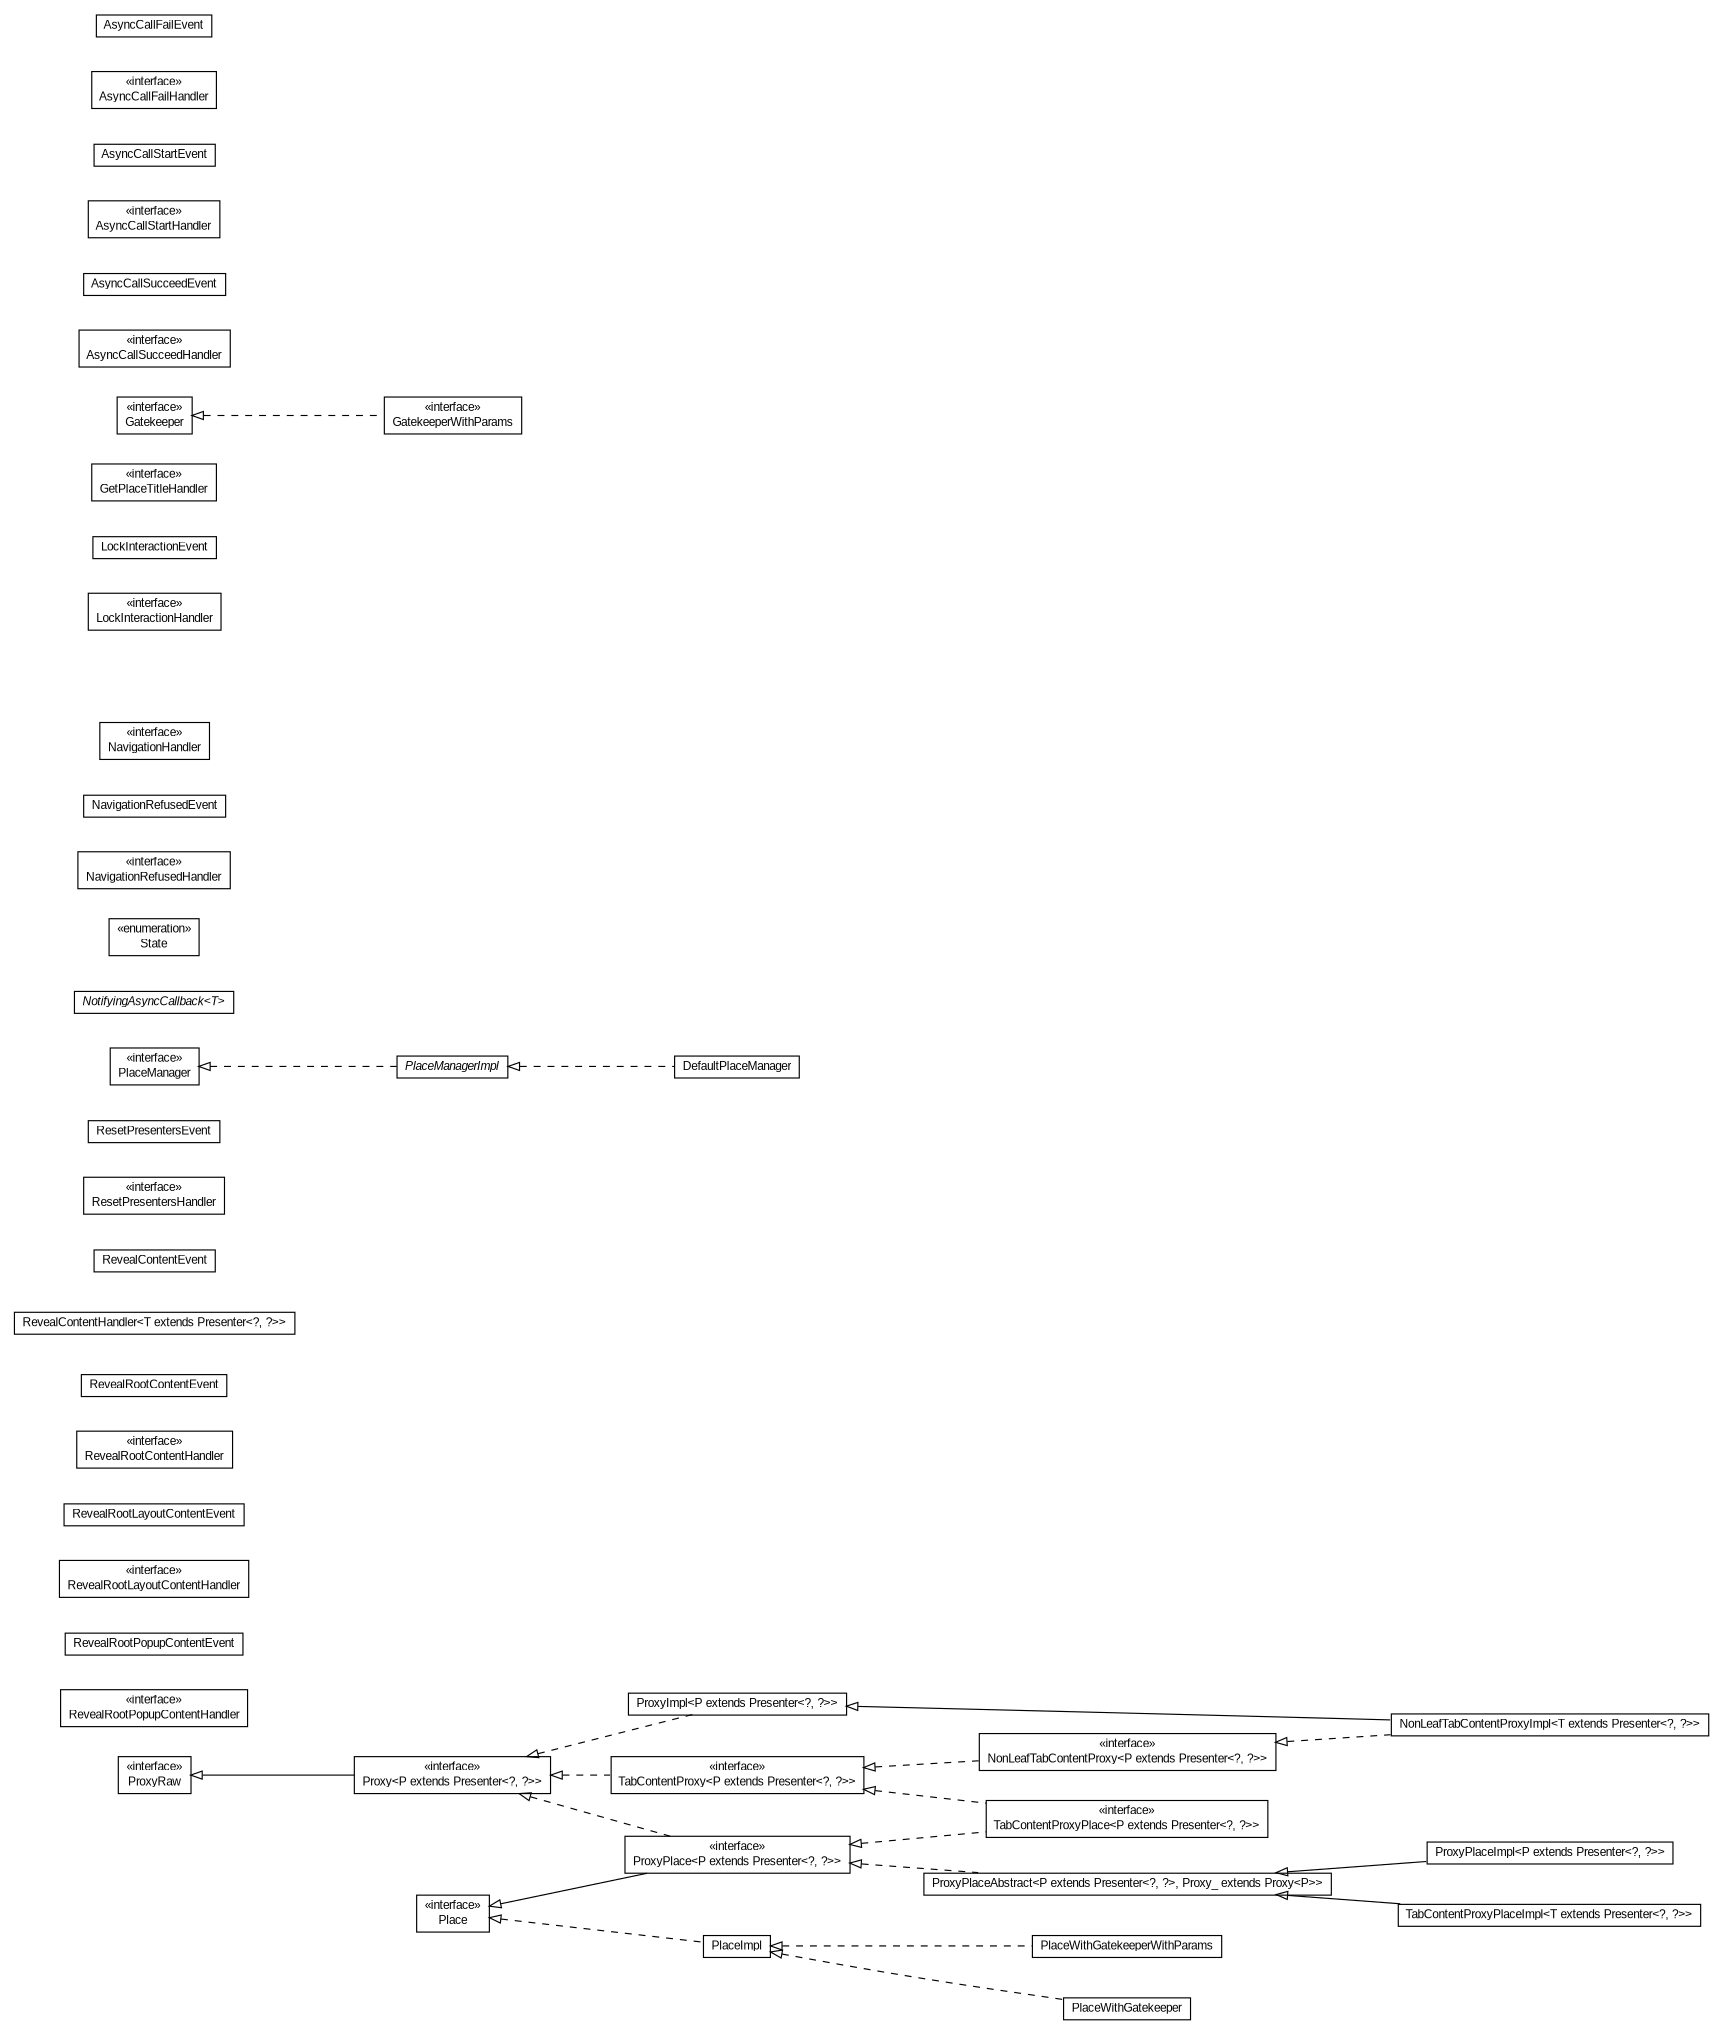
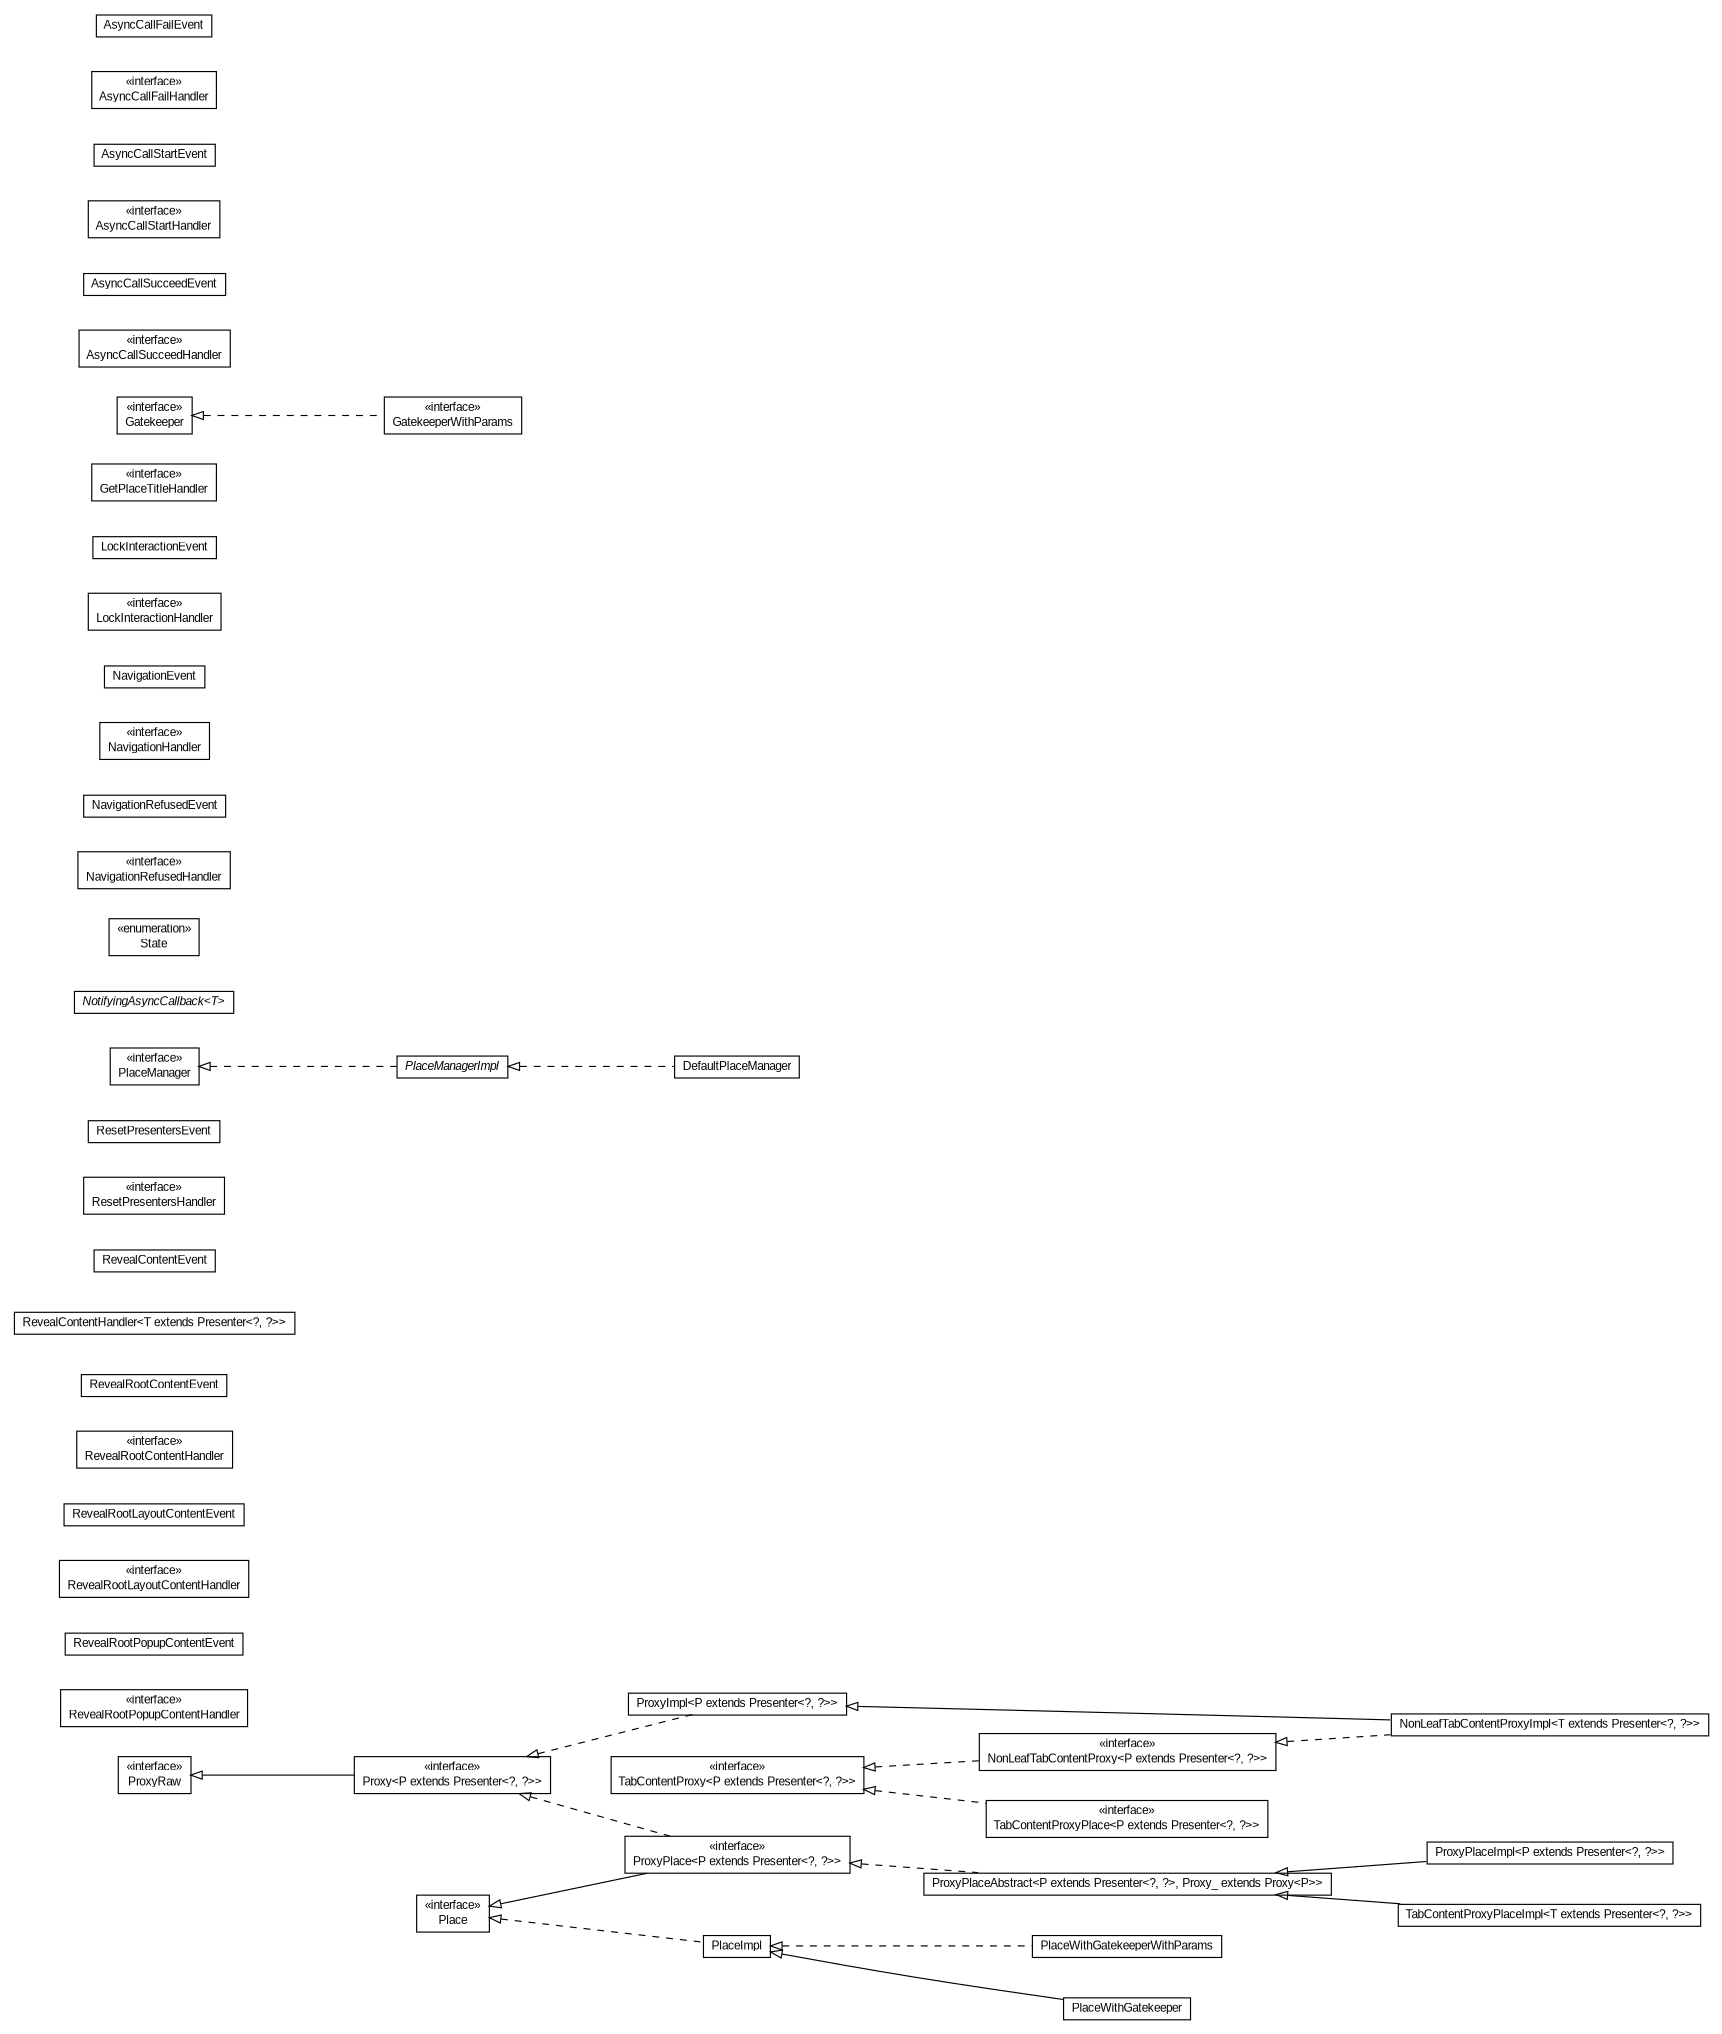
node "NavigationEvent": added
edge "TabContentProxy<P extends Presenter<?, ?>>" -> "Proxy<P extends Presenter<?, ?>>": removed
edge "TabContentProxyPlace<P extends Presenter<?, ?>>" -> "ProxyPlace<P extends Presenter<?, ?>>": removed
edge "PlaceWithGatekeeper" -> "PlaceImpl": style dashed -> solid
